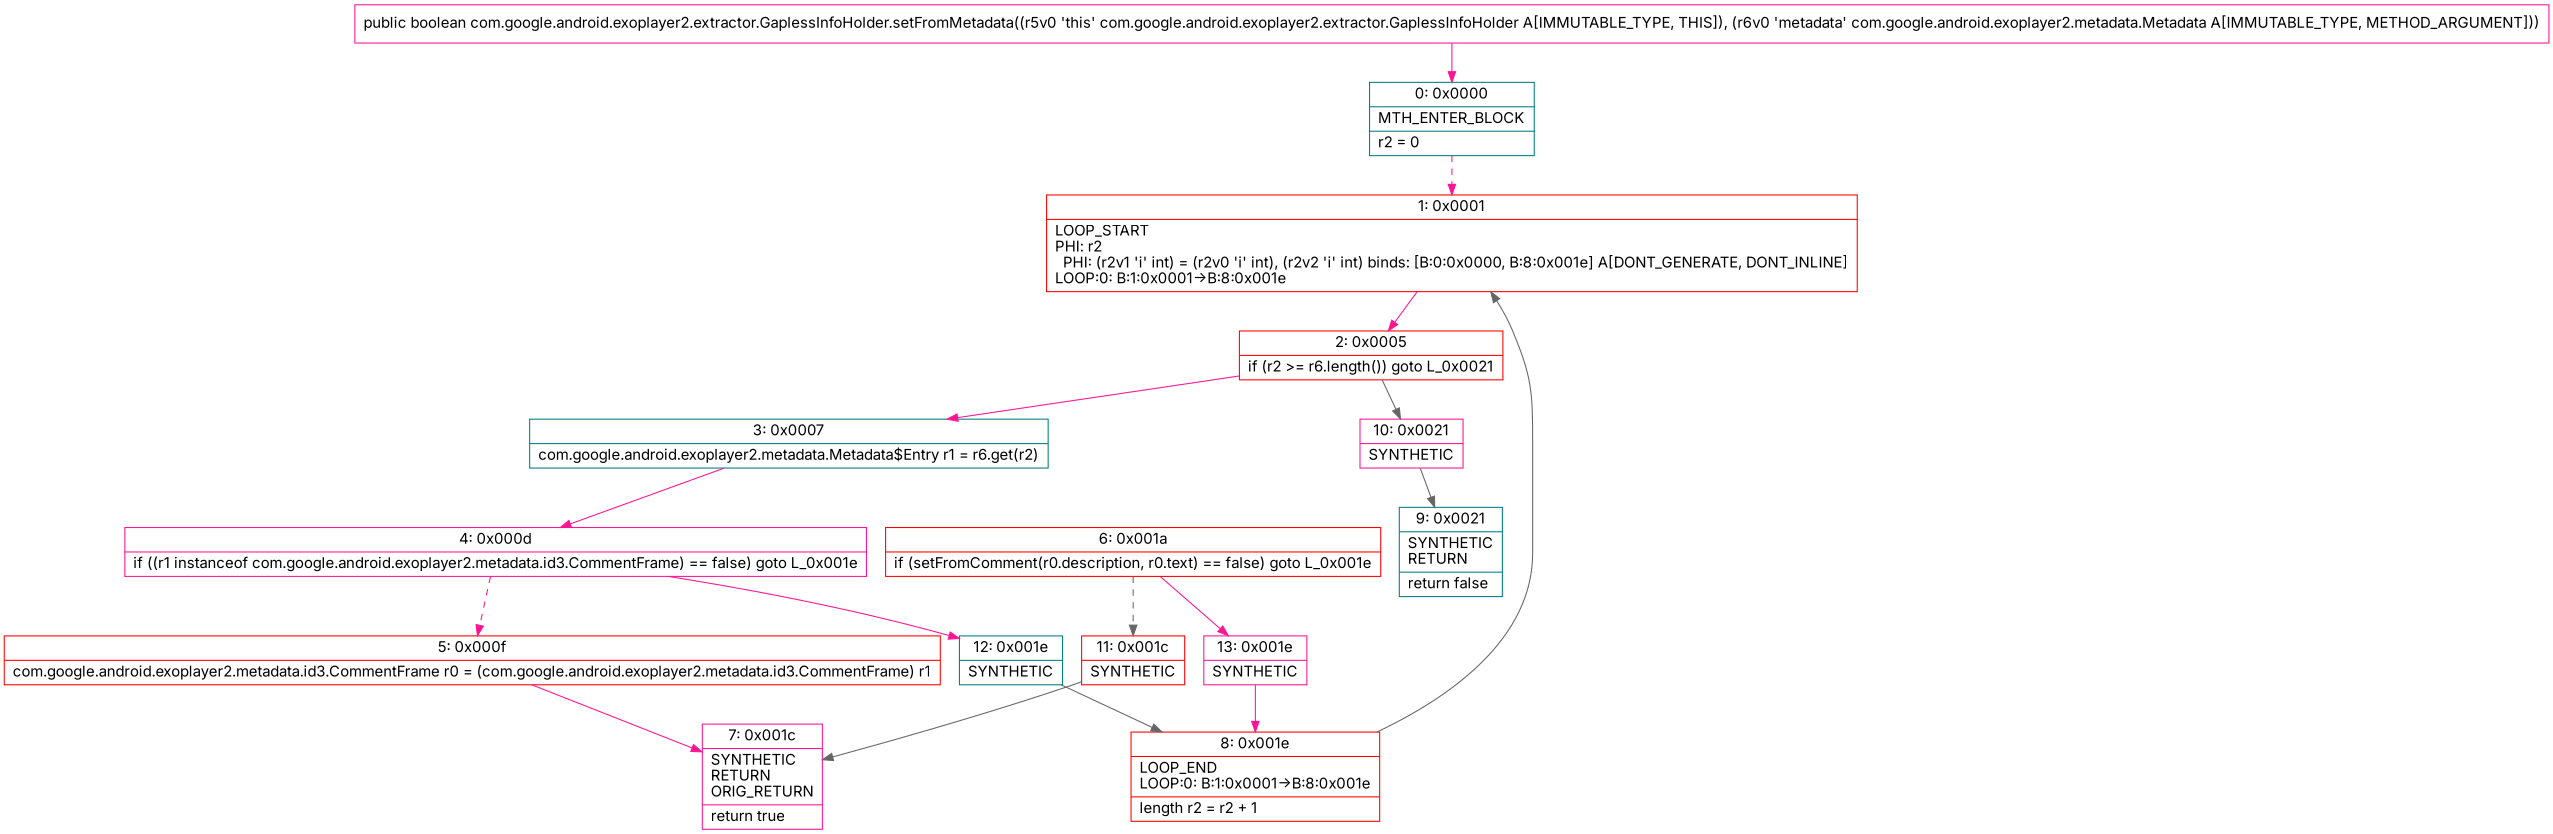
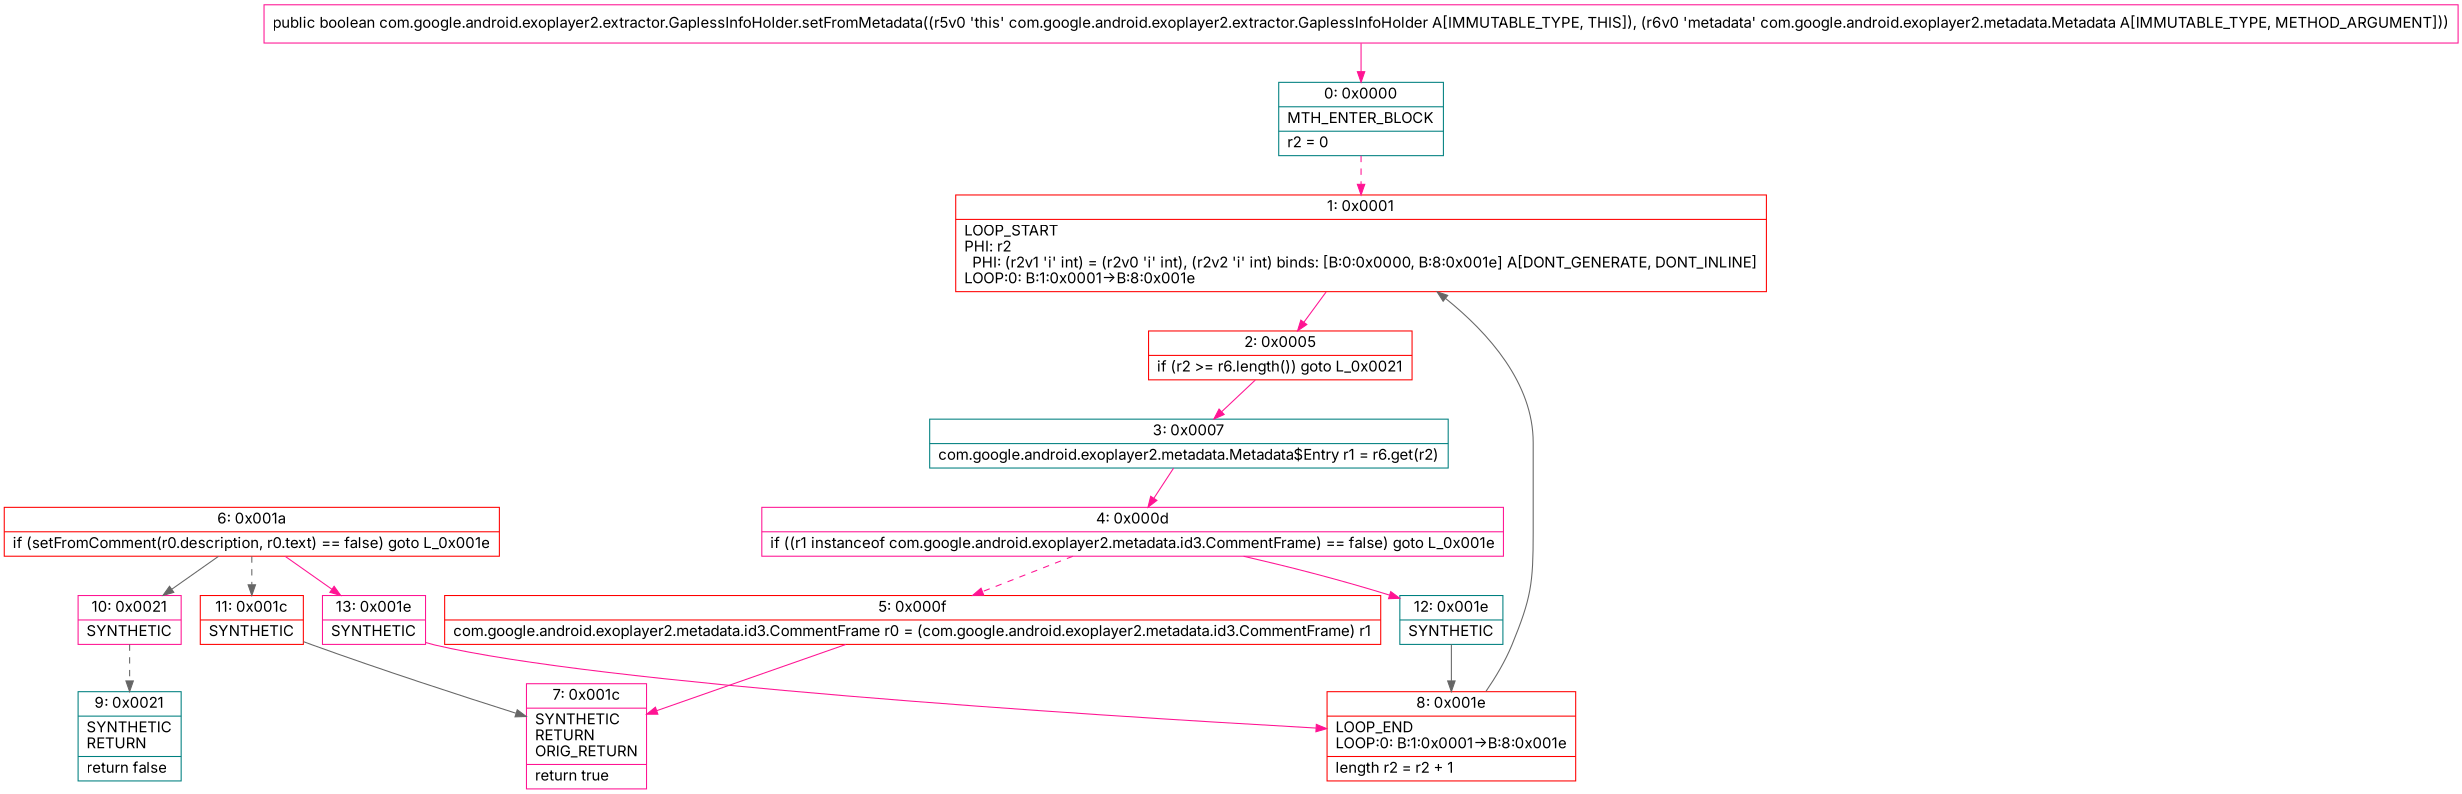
edge "2: 0x0005" -> "10: 0x0021": now "6: 0x001a" -> "10: 0x0021"
edge "10: 0x0021" -> "9: 0x0021": style solid -> dashed
